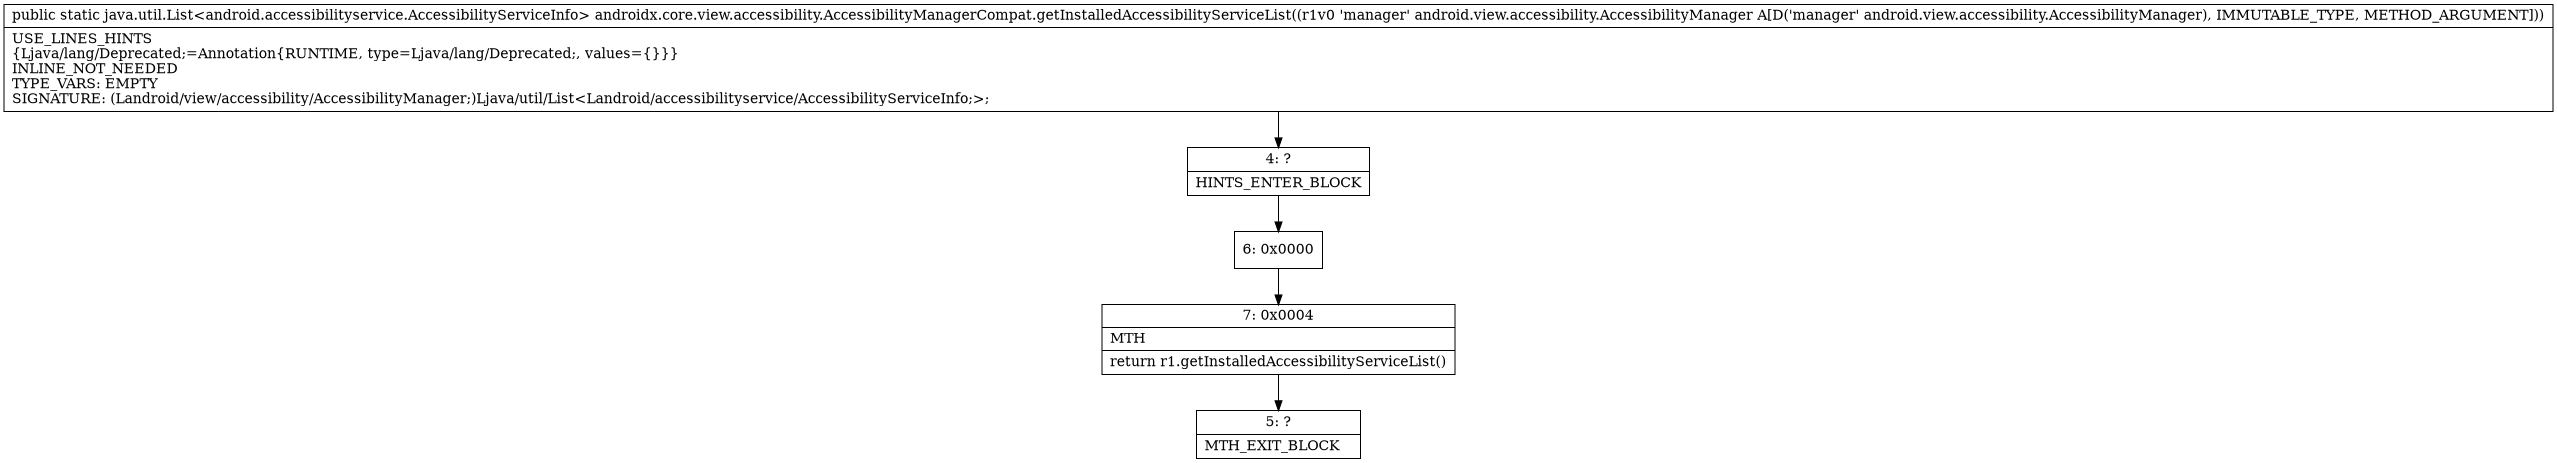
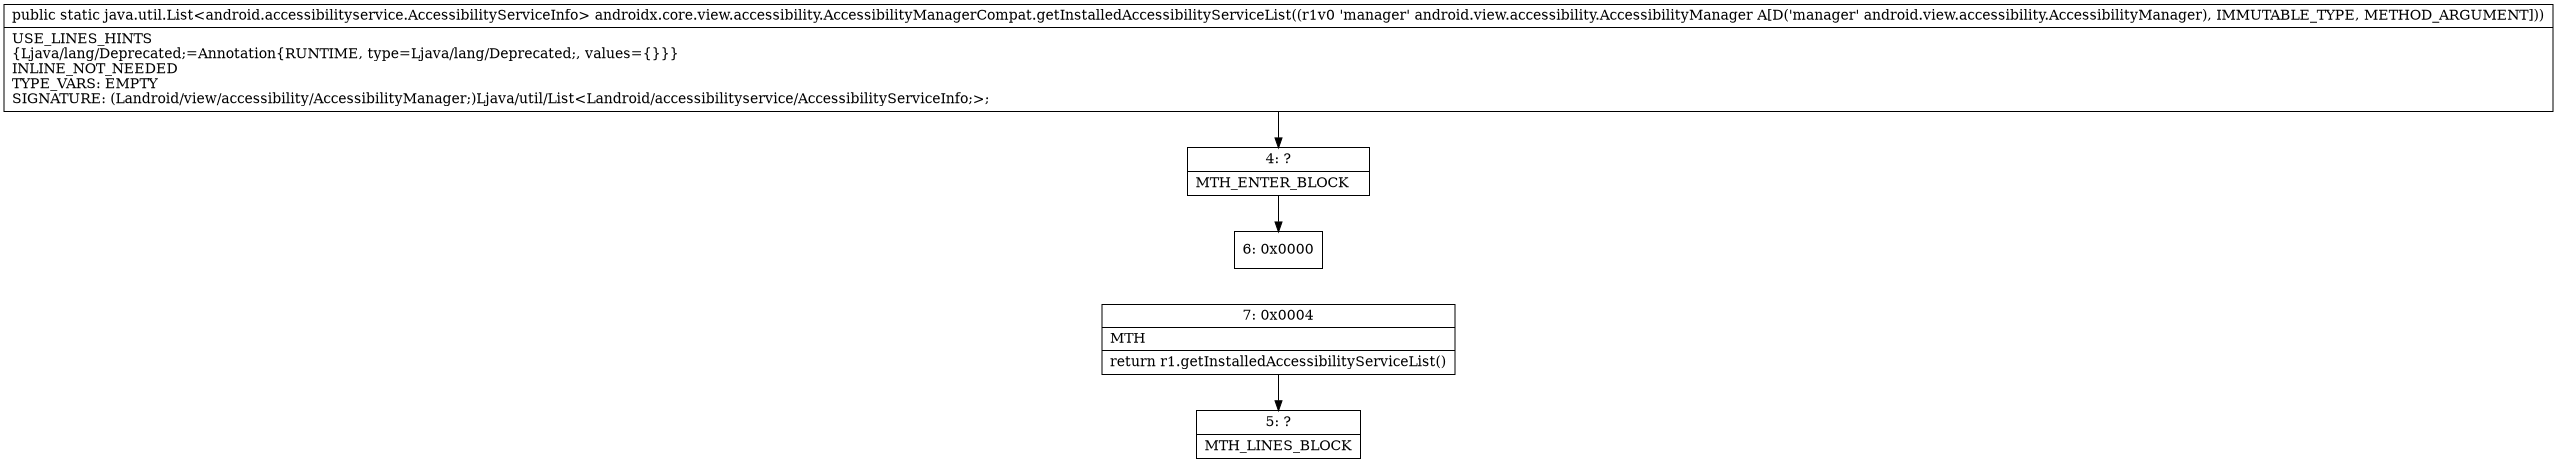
node "4: ?": text "HINTS_ENTER_BLOCK" -> "MTH_ENTER_BLOCK"
edge "6: 0x0000" -> "7: 0x0004": removed
node "5: ?": text "MTH_EXIT_BLOCK" -> "MTH_LINES_BLOCK"
